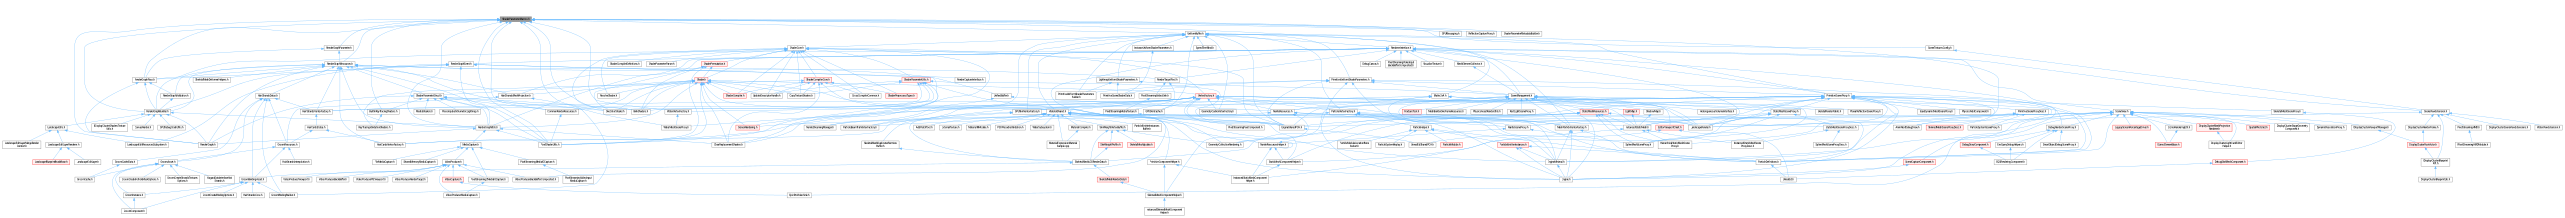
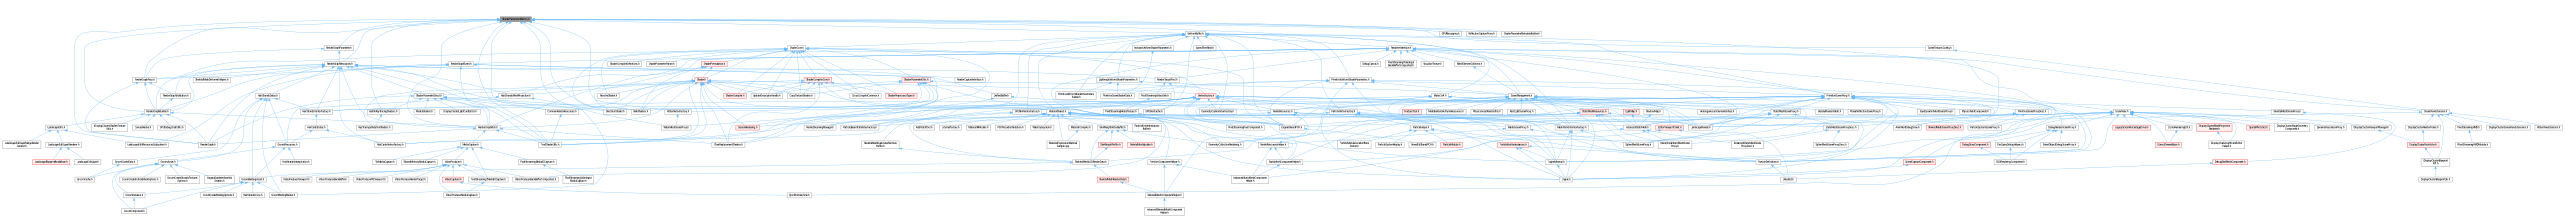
node "PrecomputedVolumetricLightmap.h": label "PrecomputedVolumetricLightmap.h" -> "DisplayClusterLightCardEditor.h"
